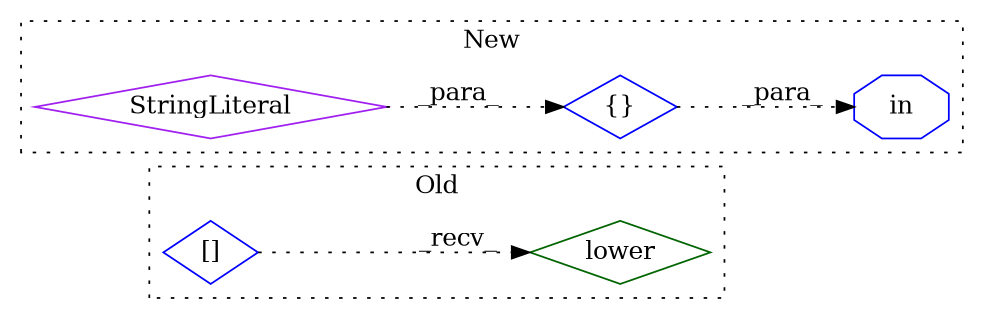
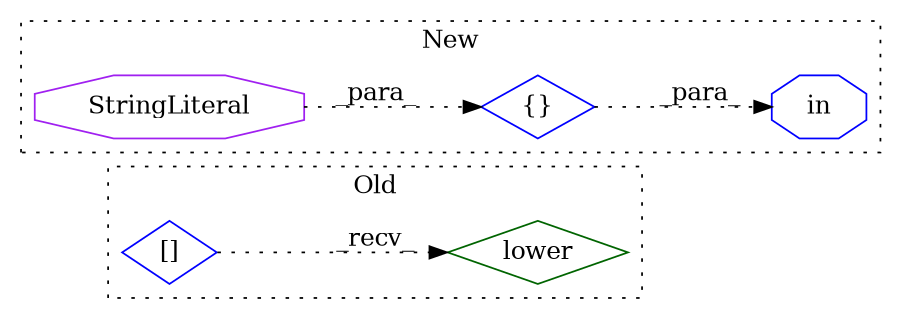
node "StringLiteral": shape diamond -> octagon
